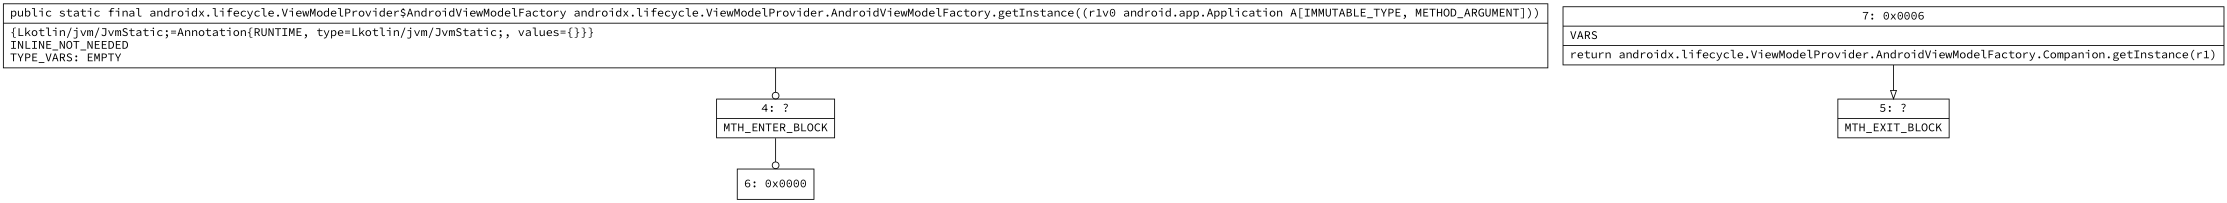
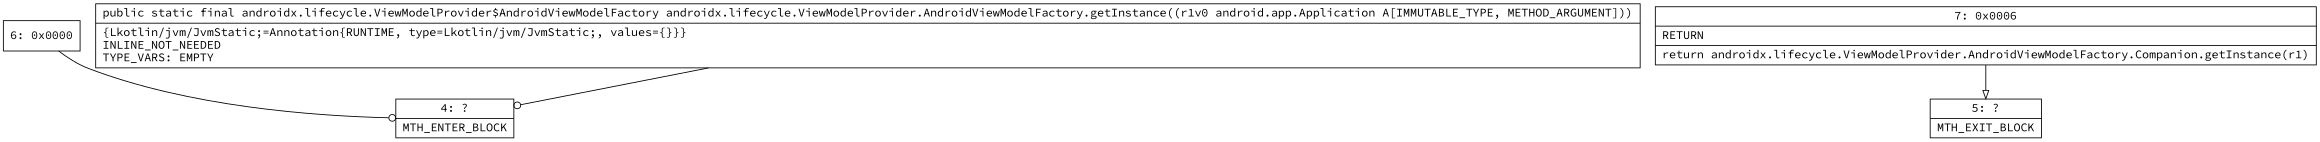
node "7: 0x0006": text "VARS" -> "RETURN"
edge "4: ?" -> "6: 0x0000": reversed
